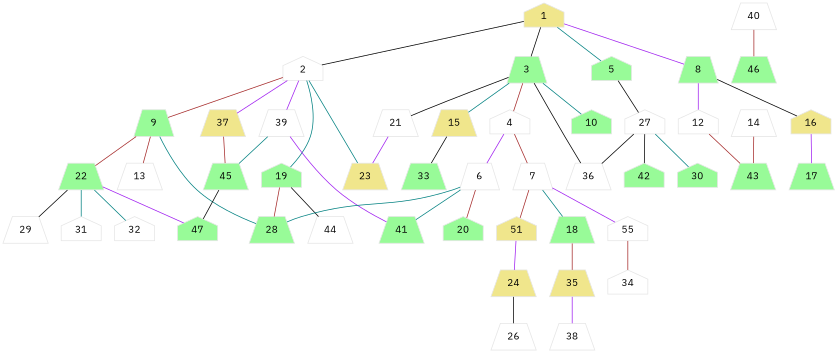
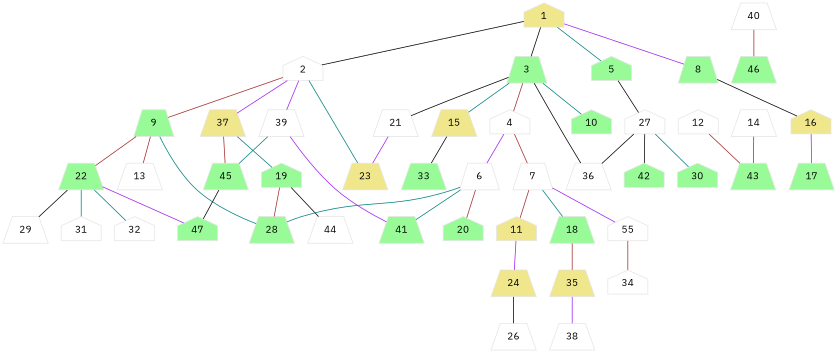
edge "8" -- "12": removed
edge "2" -- "19": now "37" -- "19"
node "51": label "51" -> "11"
